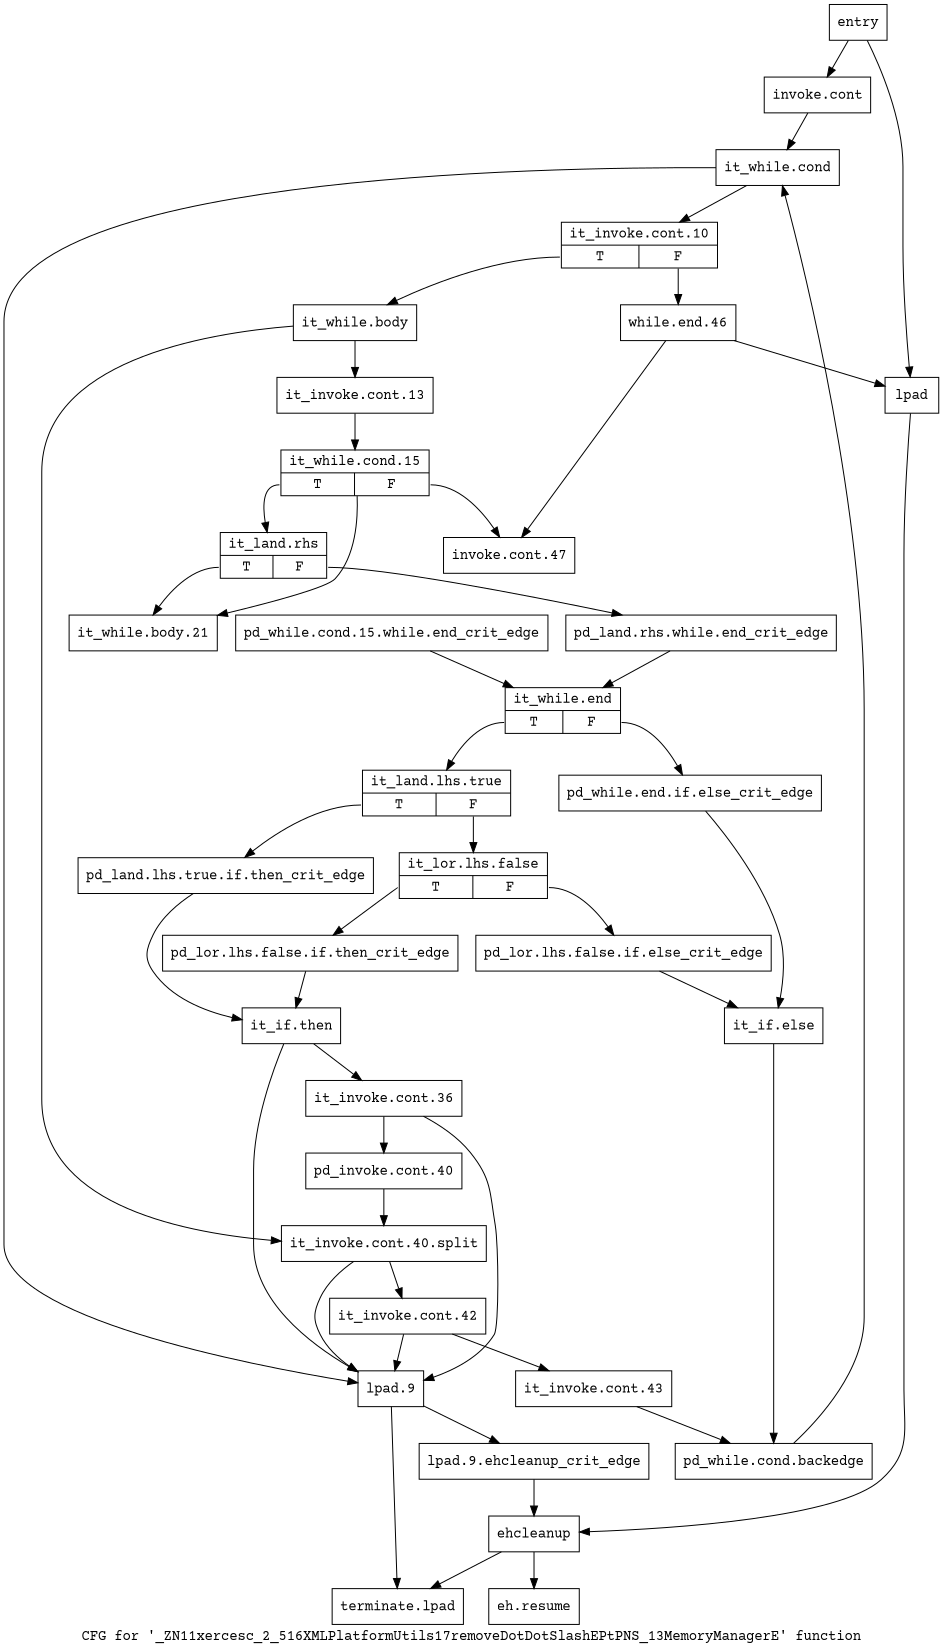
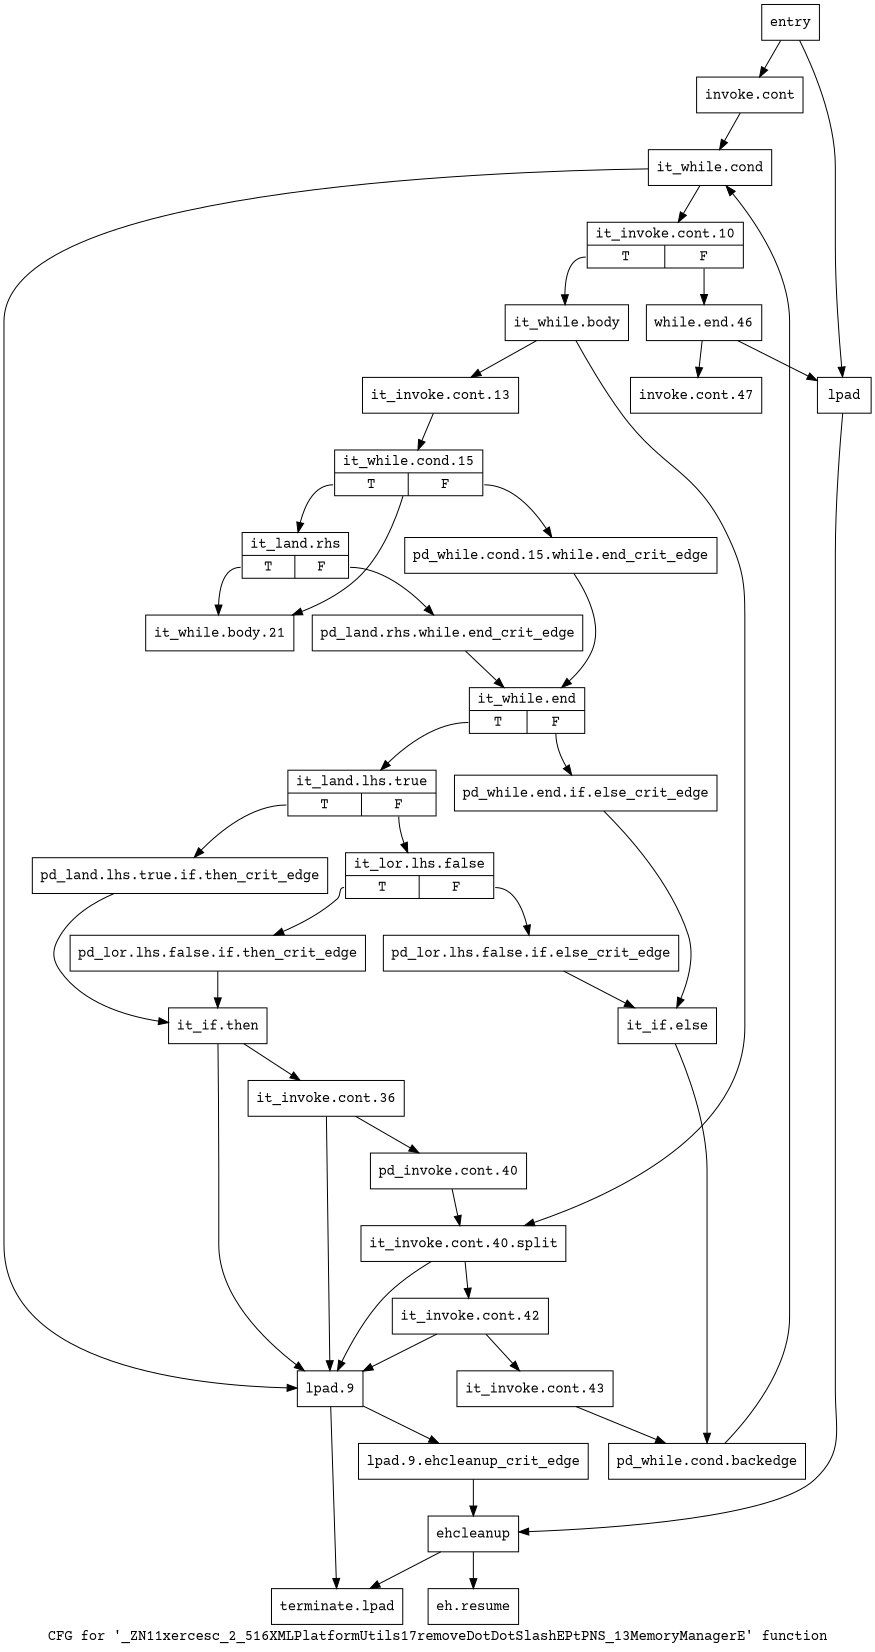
edge "it_while.cond.15" -> "invoke.cont.47": now "it_while.cond.15" -> "pd_while.cond.15.while.end_crit_edge"
